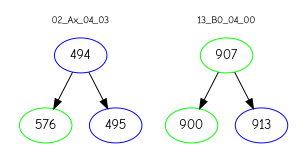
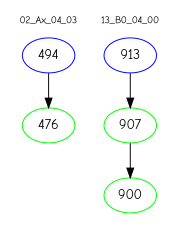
edge "907" -> "913": reversed
node "576": label "576" -> "476"
node "495": removed
